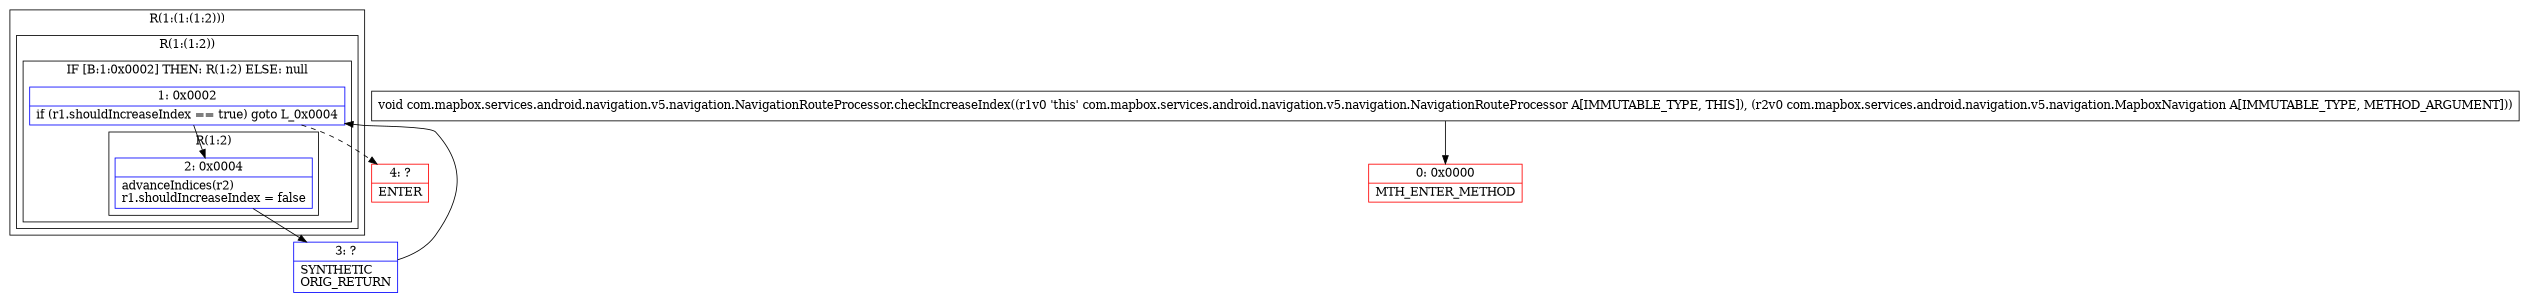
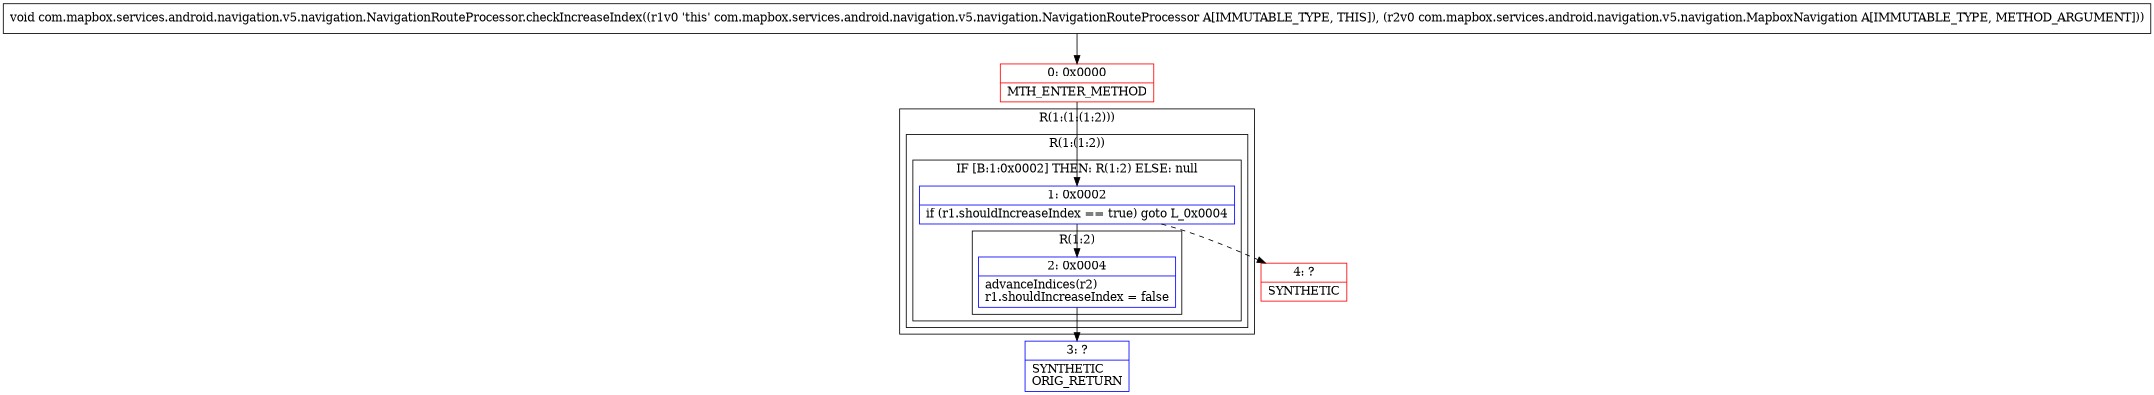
edge "3: ?" -> "1: 0x0002": now "0: 0x0000" -> "1: 0x0002"
node "4: ?": text "ENTER" -> "SYNTHETIC"
